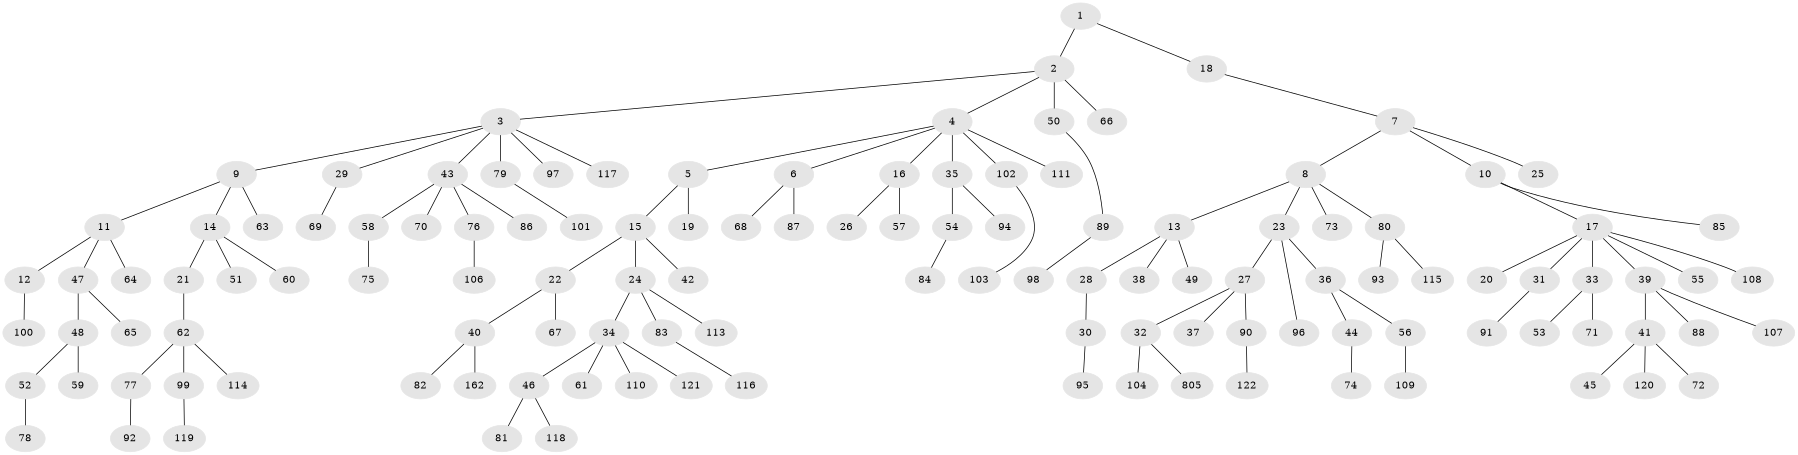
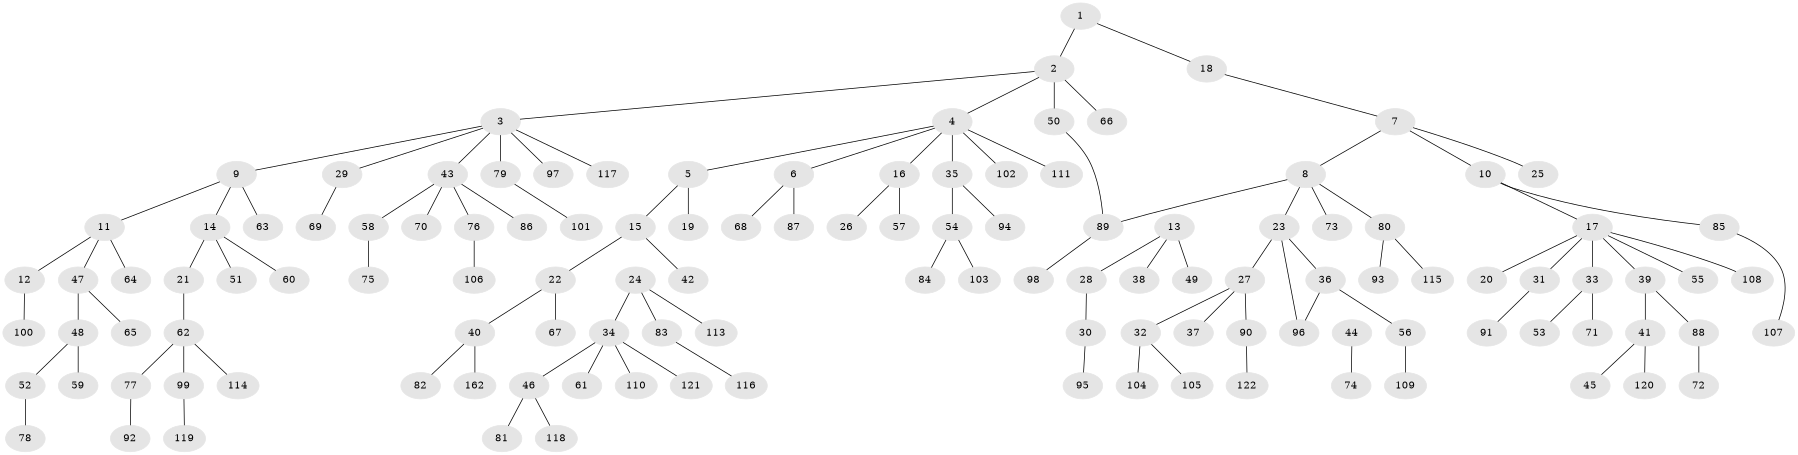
edge "8" -- "13": now "8" -- "89"
edge "102" -- "103": now "54" -- "103"
edge "15" -- "24": removed
edge "36" -- "44": now "36" -- "96"
edge "39" -- "107": now "85" -- "107"
edge "41" -- "72": now "88" -- "72"
node "805": label "805" -> "105"
